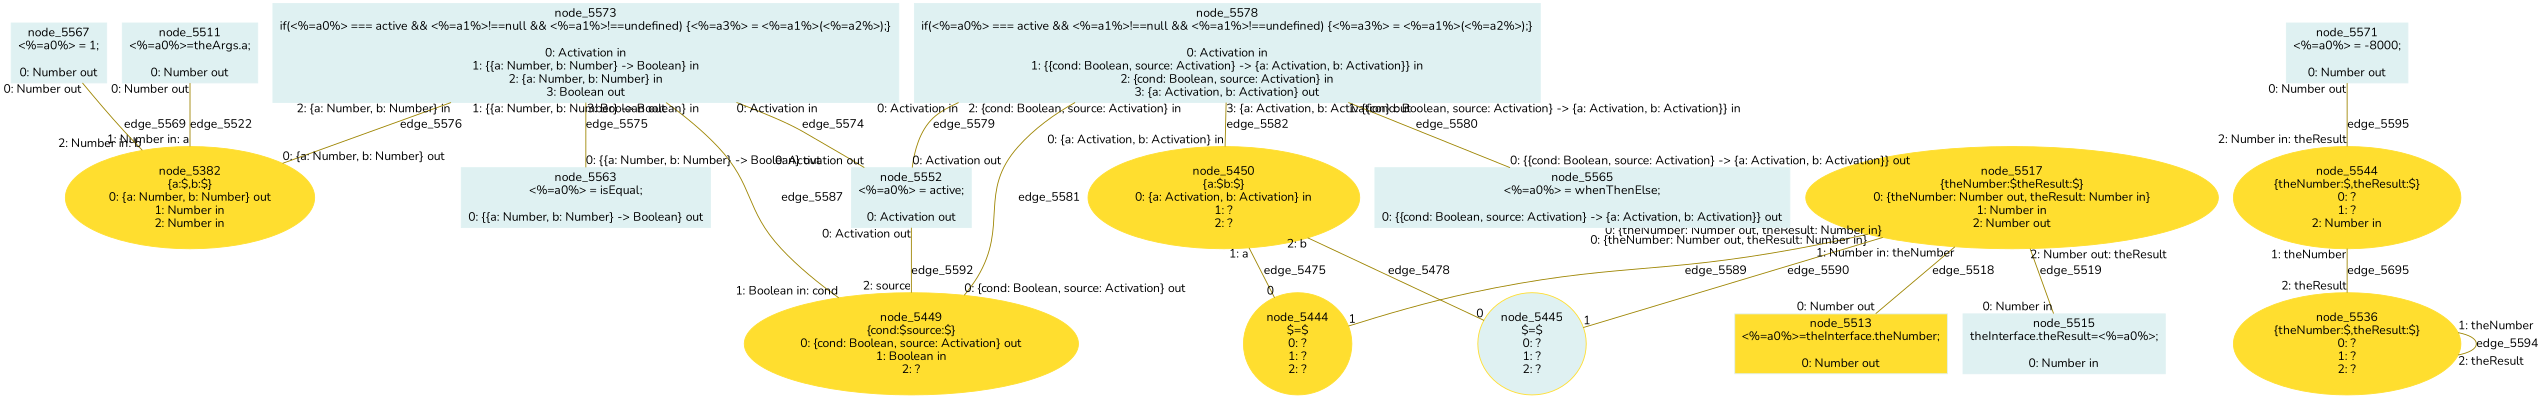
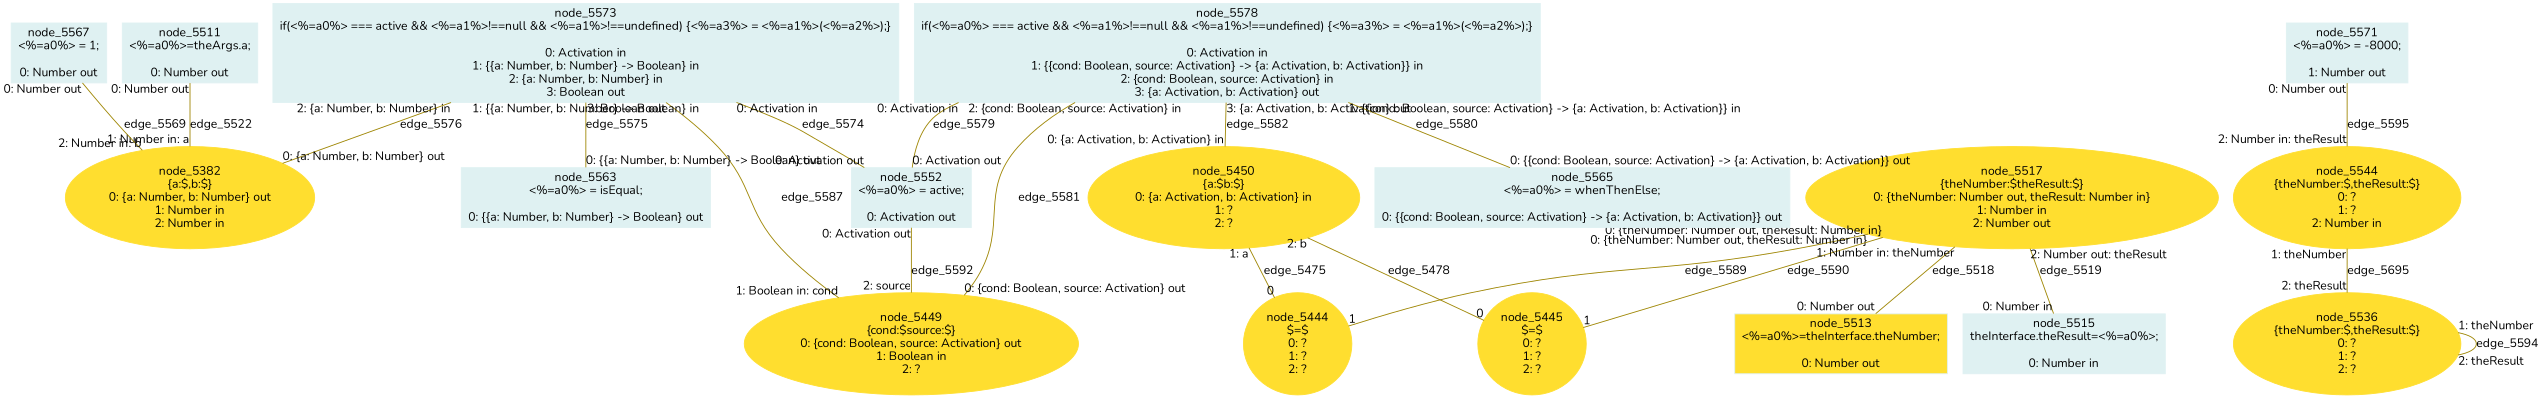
node "node_5571 <%=a0%> = -8000; 0: Number out": label "node_5571 <%=a0%> = -8000; 0: Number out" -> "node_5571 <%=a0%> = -8000; 1: Number out"
node "node_5445 $=$ 0: ? 1: ? 2: ?": fillcolor #dff1f2 -> #ffde2f
